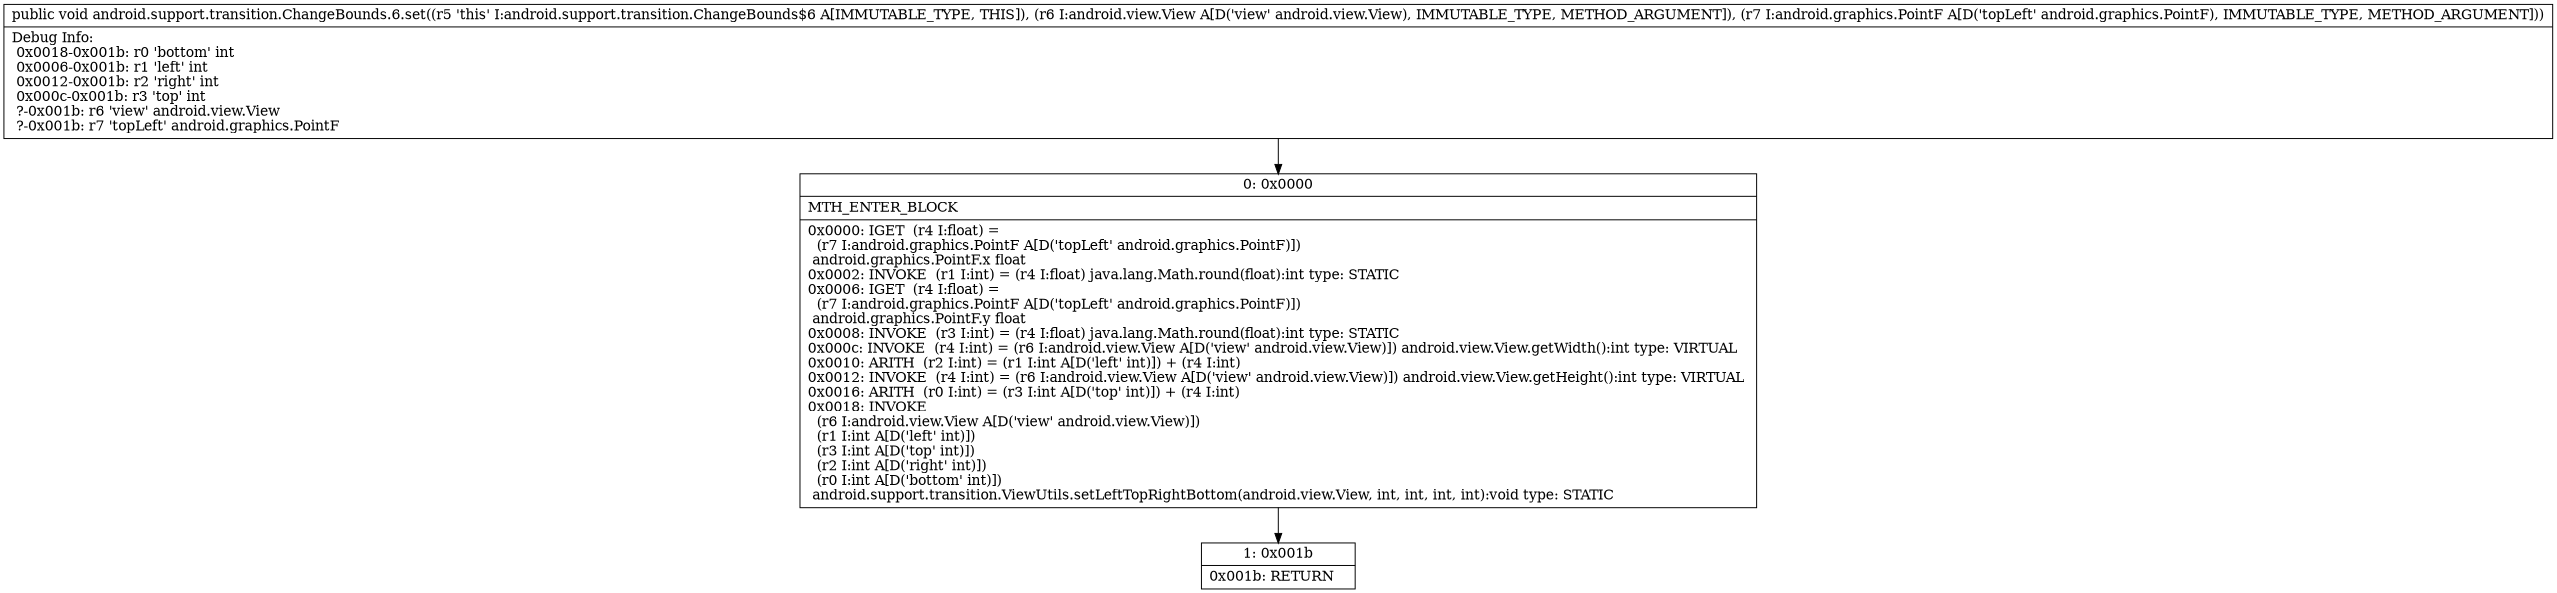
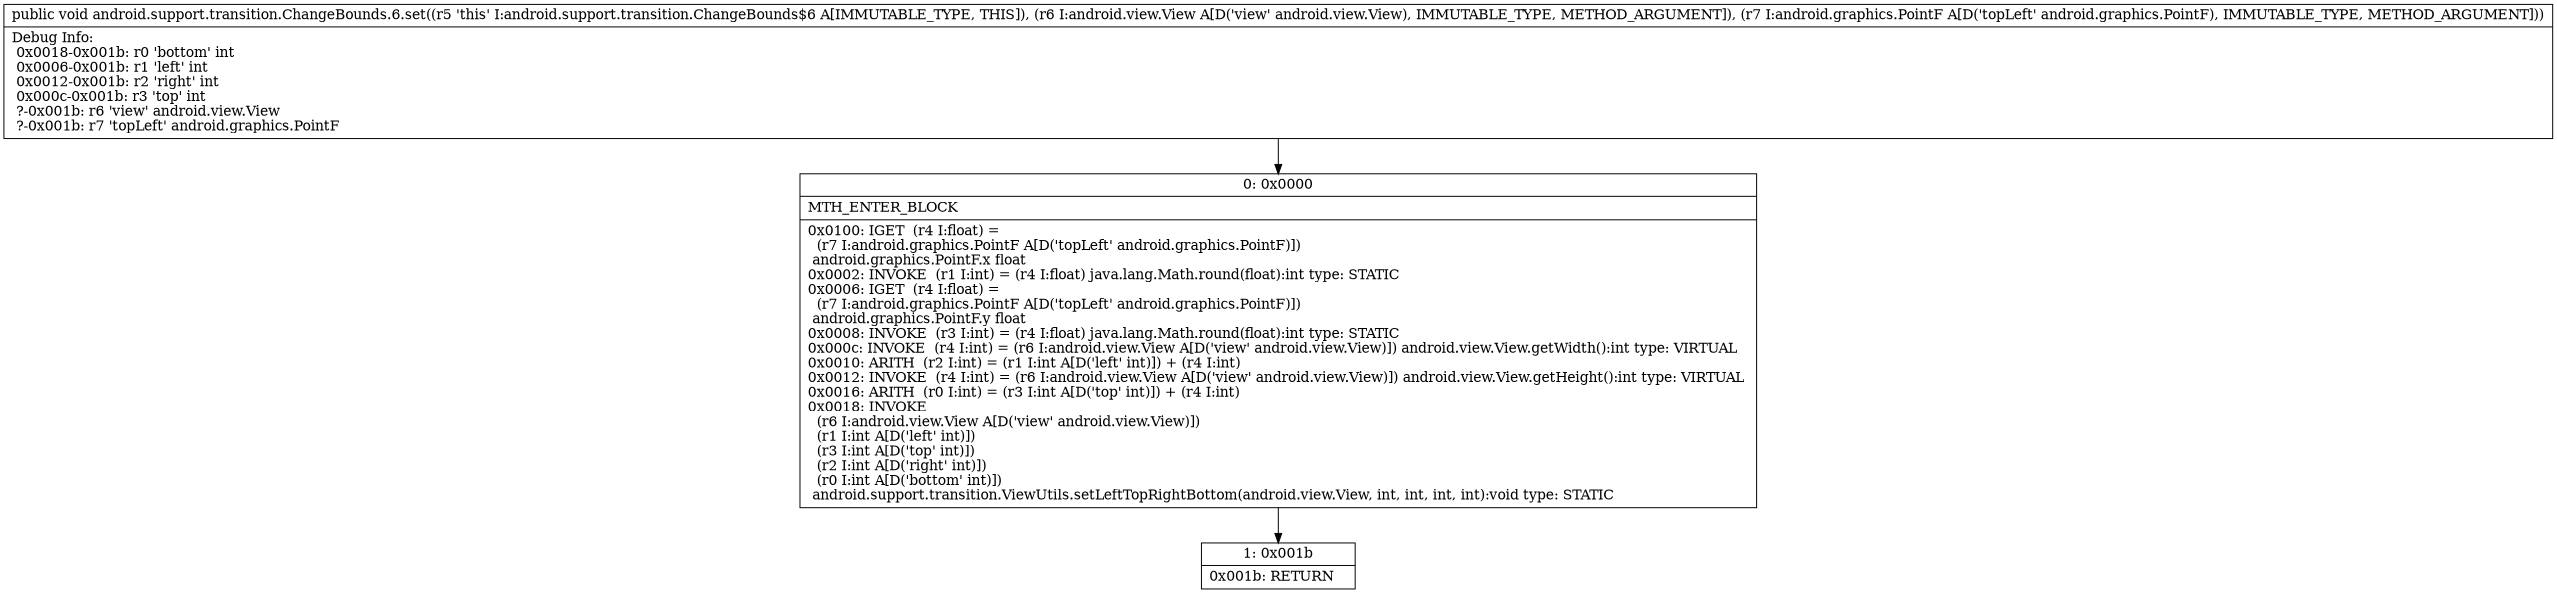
node "0: 0x0000": text "0x0000: IGET  (r4 I:float) =" -> "0x0100: IGET  (r4 I:float) ="
